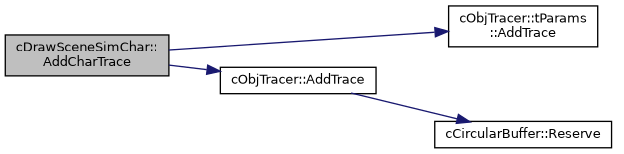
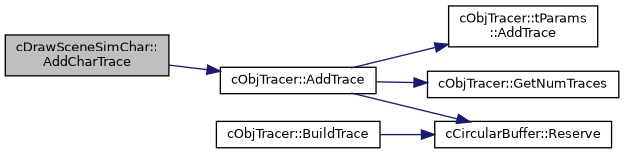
edge "cDrawSceneSimChar:: AddCharTrace" -> "cObjTracer::tParams ::AddTrace": now "cObjTracer::AddTrace" -> "cObjTracer::tParams ::AddTrace"
node "cObjTracer::GetNumTraces": added
node "cObjTracer::BuildTrace": added
